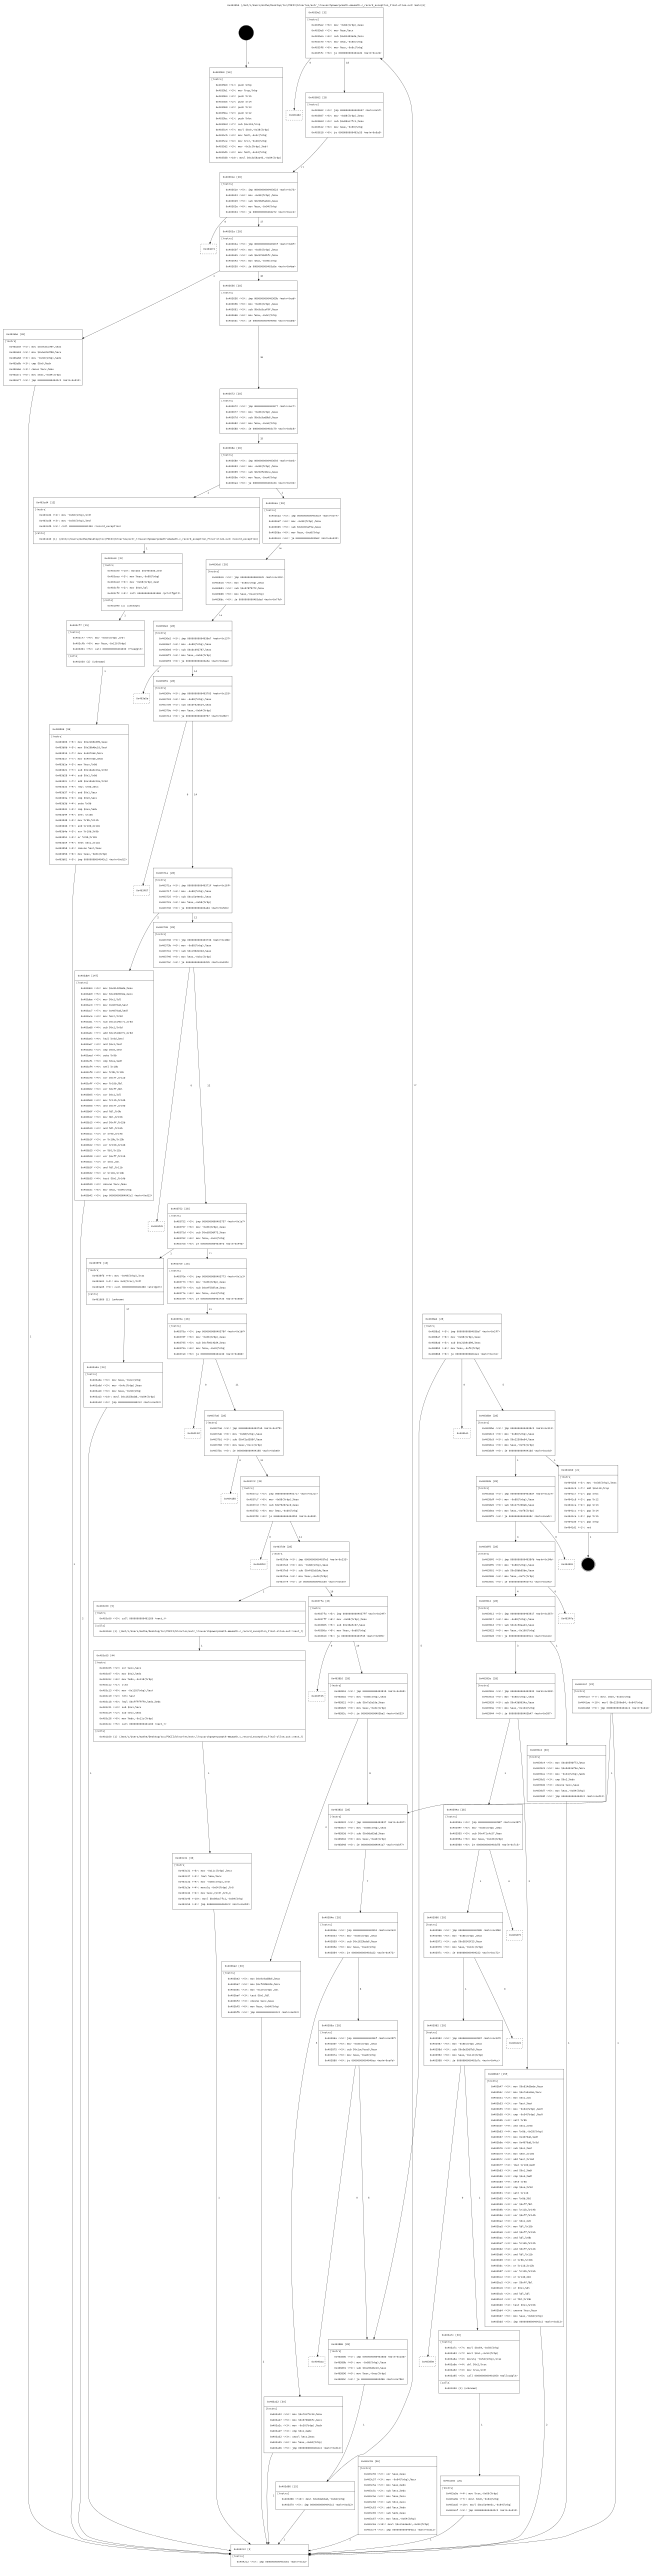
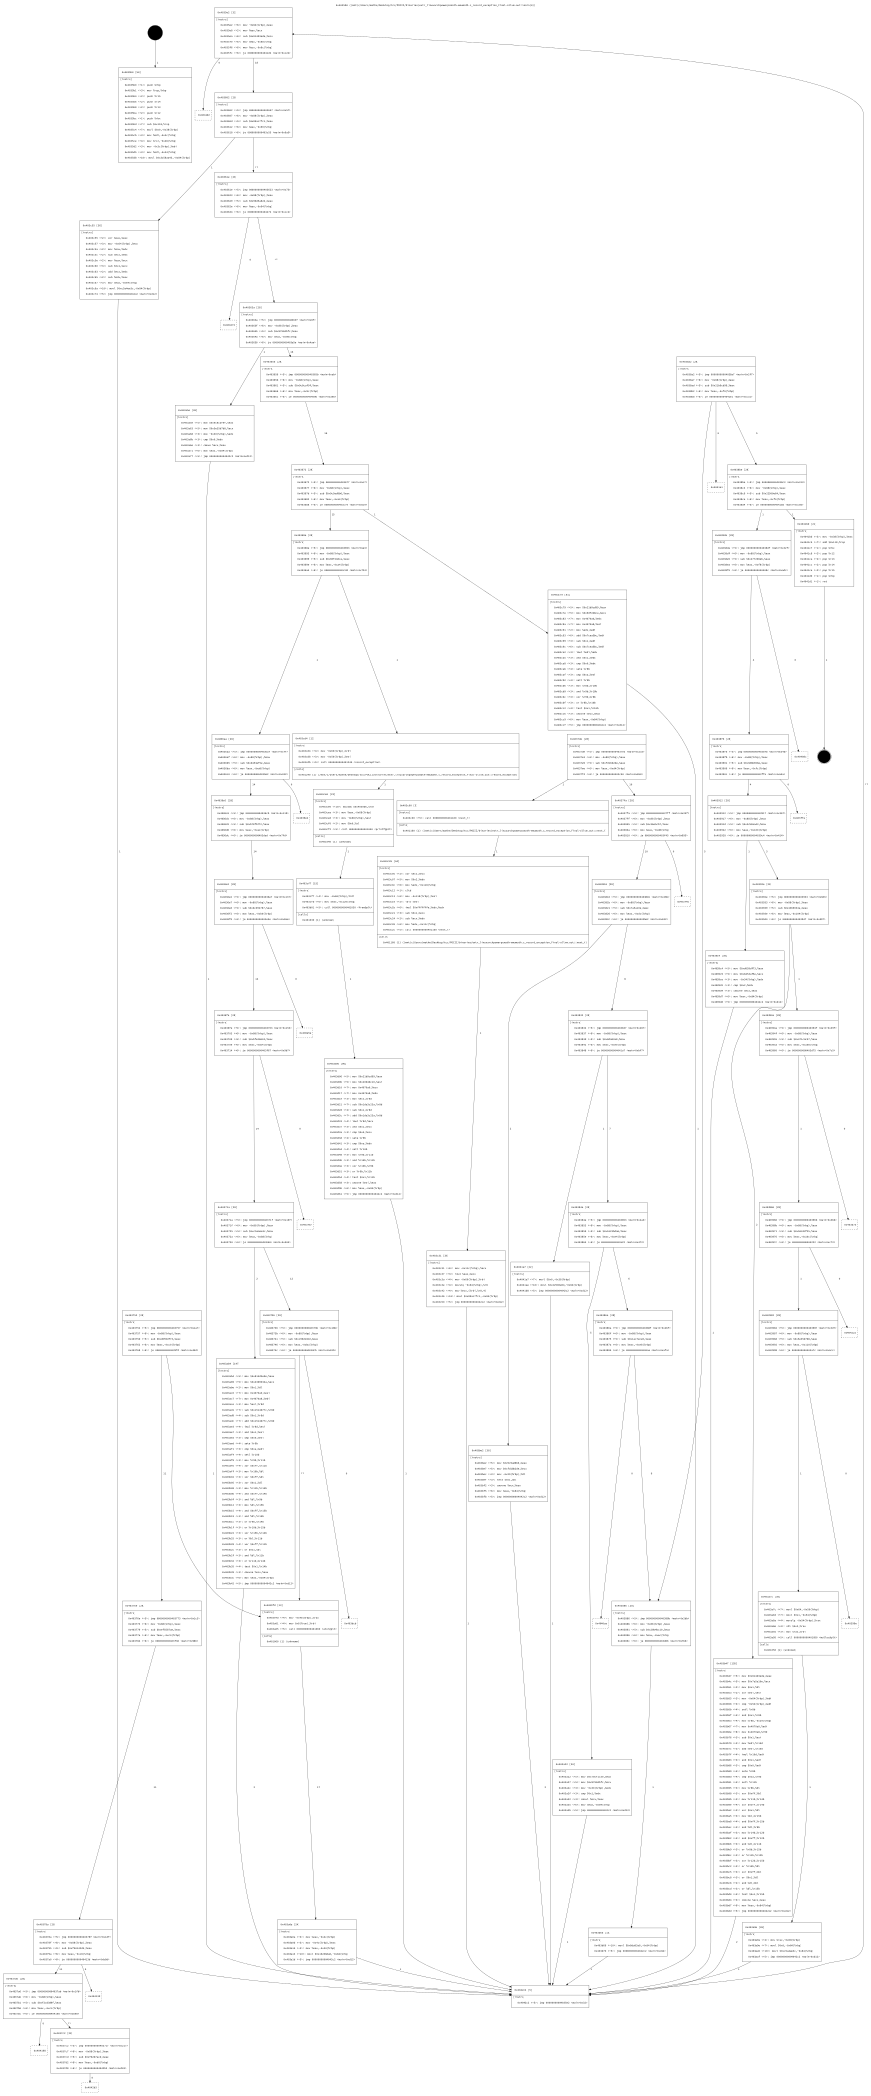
edge "0x403602 [28]" -> "0x403c55 [36]": added, label "1"
node "0x403c79 [91]": added
node "0x4039e2": added
edge "0x403736 [28]" -> "0x403752 [28]": now "0x403736 [28]" -> "0x4039fd [13]"
edge "0x403d66 [15]" -> "0x4035e2 [32]": now "0x4042c2 [5]" -> "0x4035e2 [32]"
edge "0x4037c2 [28]" -> "0x4037de [28]": removed, label "11"
edge "0x4041a7 [22]" -> "0x403832 [28]": reversed
